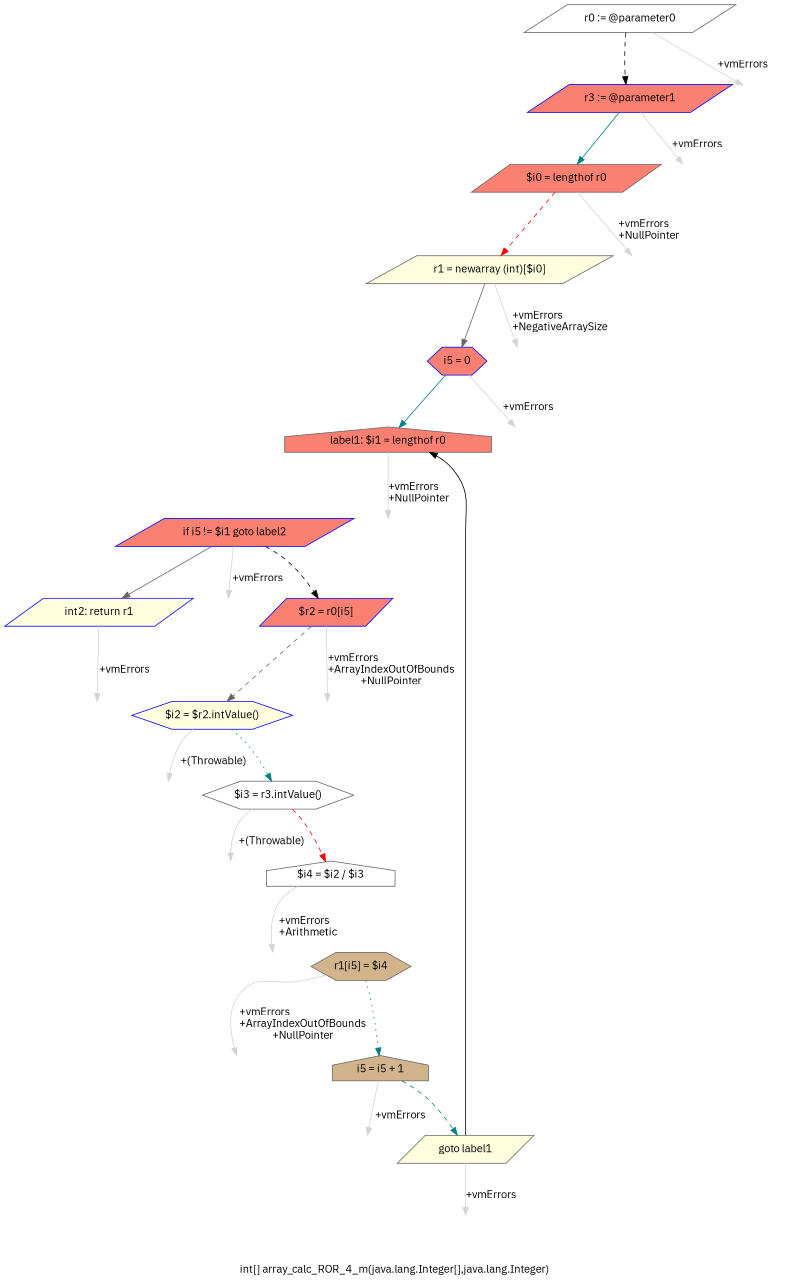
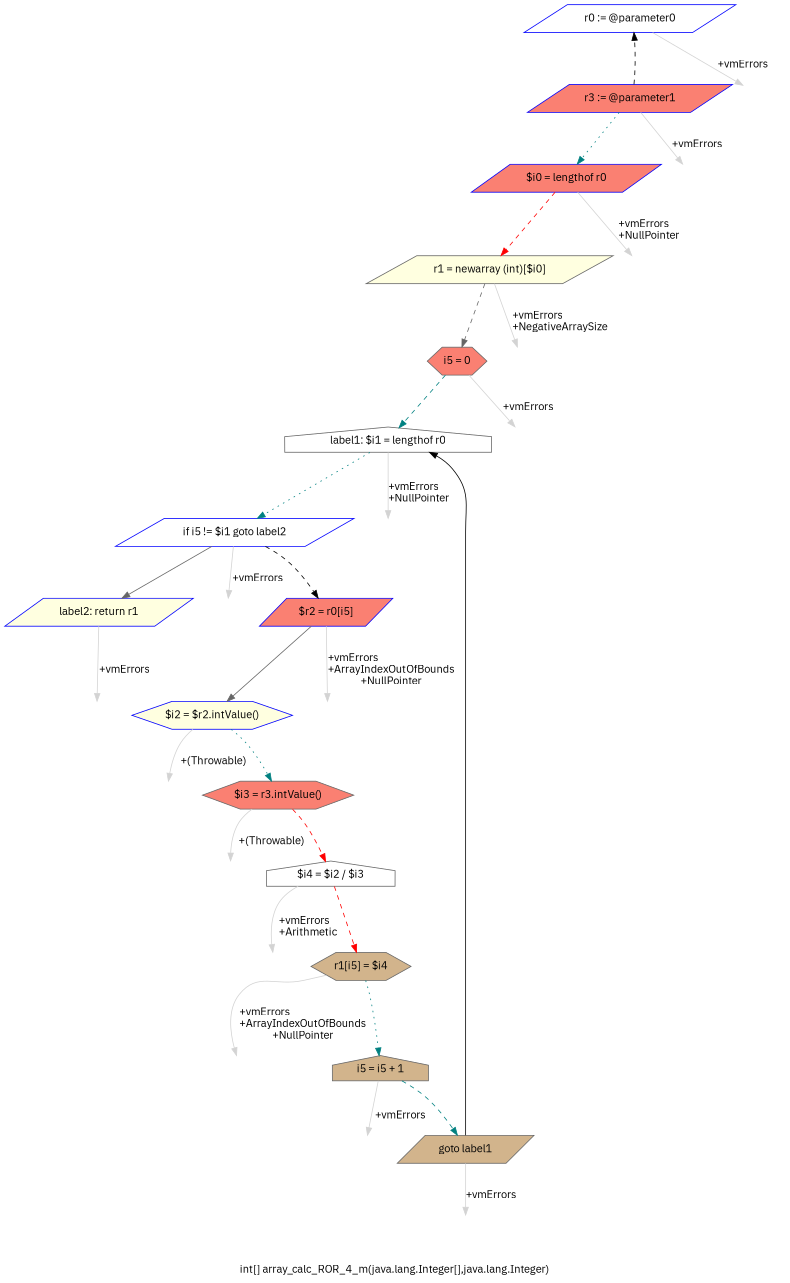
node "r0 := @parameter0": color gray40 -> blue
edge "r0 := @parameter0" -> "r3 := @parameter1": reversed
edge "r3 := @parameter1" -> "$i0 = lengthof r0": style solid -> dotted
node "$i0 = lengthof r0": color gray40 -> blue
edge "r1 = newarray (int)[$i0]" -> "i5 = 0": style solid -> dashed
node "i5 = 0": color blue -> gray40
edge "i5 = 0" -> "label1: $i1 = lengthof r0": style solid -> dashed
node "label1: $i1 = lengthof r0": fillcolor salmon -> white
edge "label1: $i1 = lengthof r0" -> "if i5 != $i1 goto label2": added
node "if i5 != $i1 goto label2": fillcolor salmon -> white
node "int2: return r1": label "int2: return r1" -> "label2: return r1"
edge "$r2 = r0[i5]" -> "$i2 = $r2.intValue()": style dashed -> solid
node "$i3 = r3.intValue()": fillcolor white -> salmon
edge "$i4 = $i2 / $i3" -> "r1[i5] = $i4": added
node "goto label1": fillcolor lightyellow -> tan
